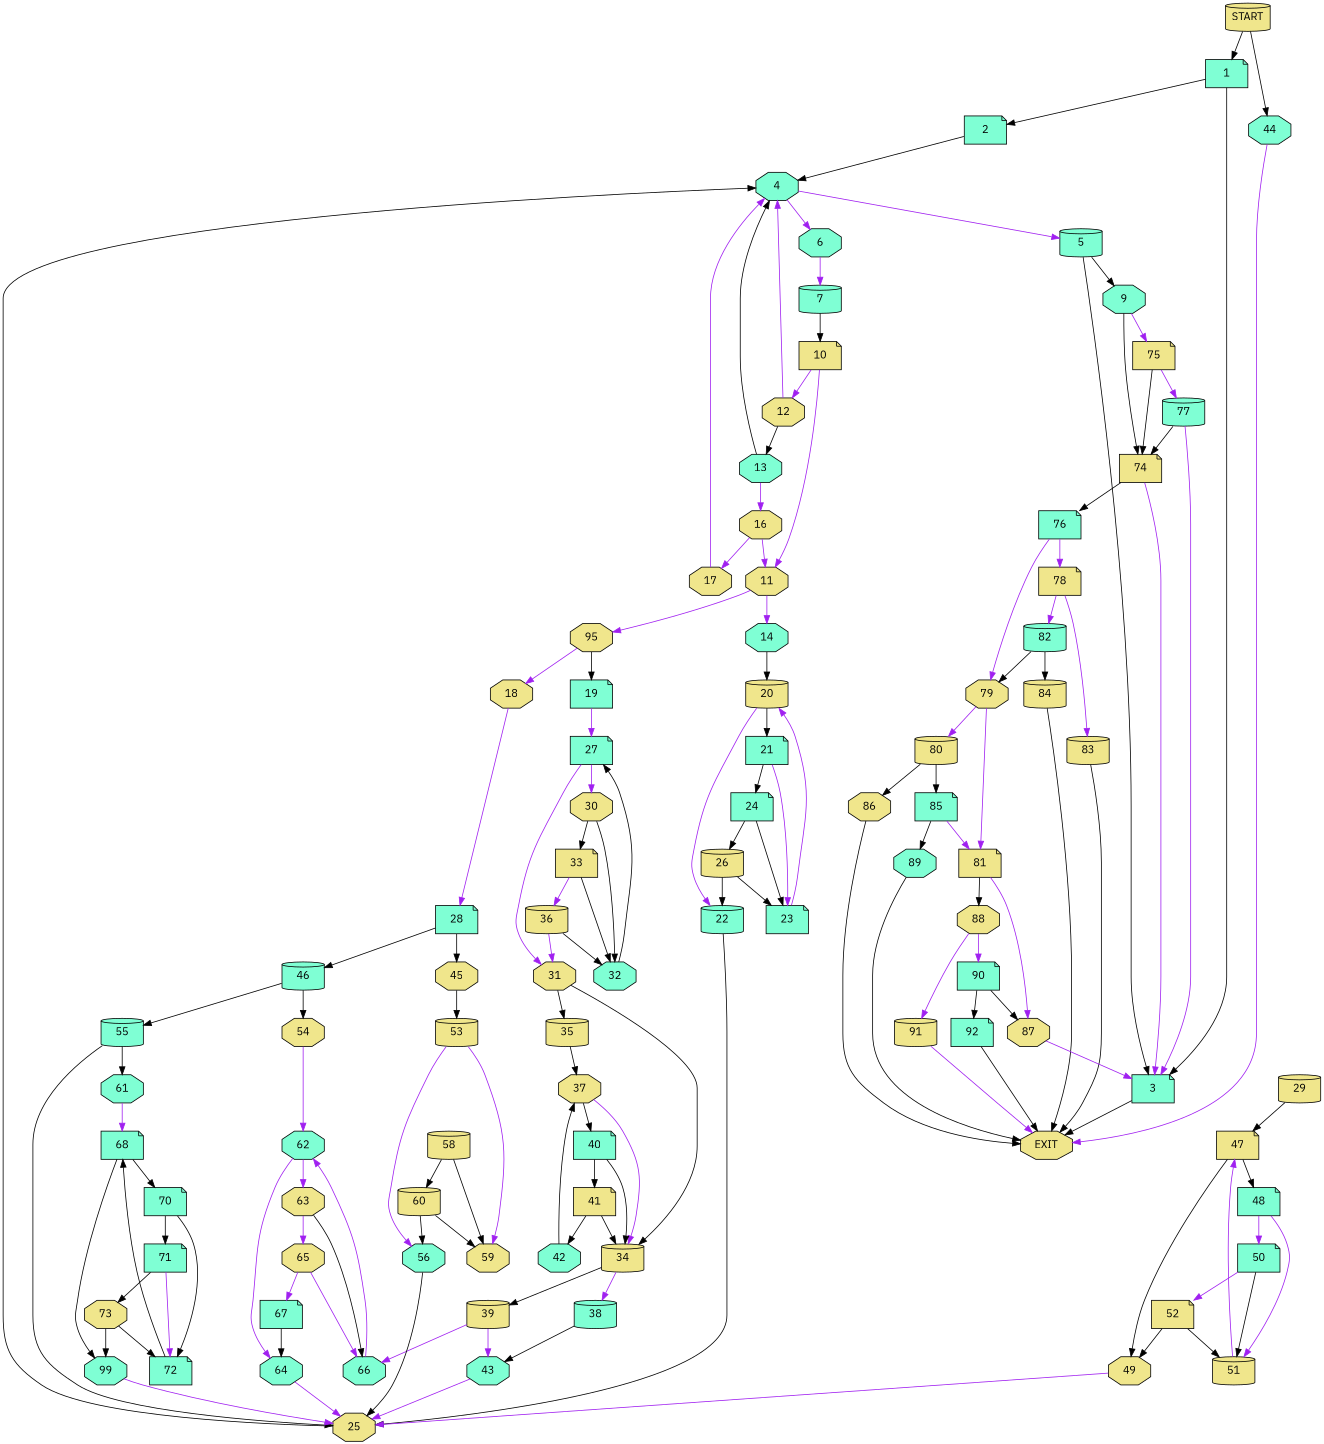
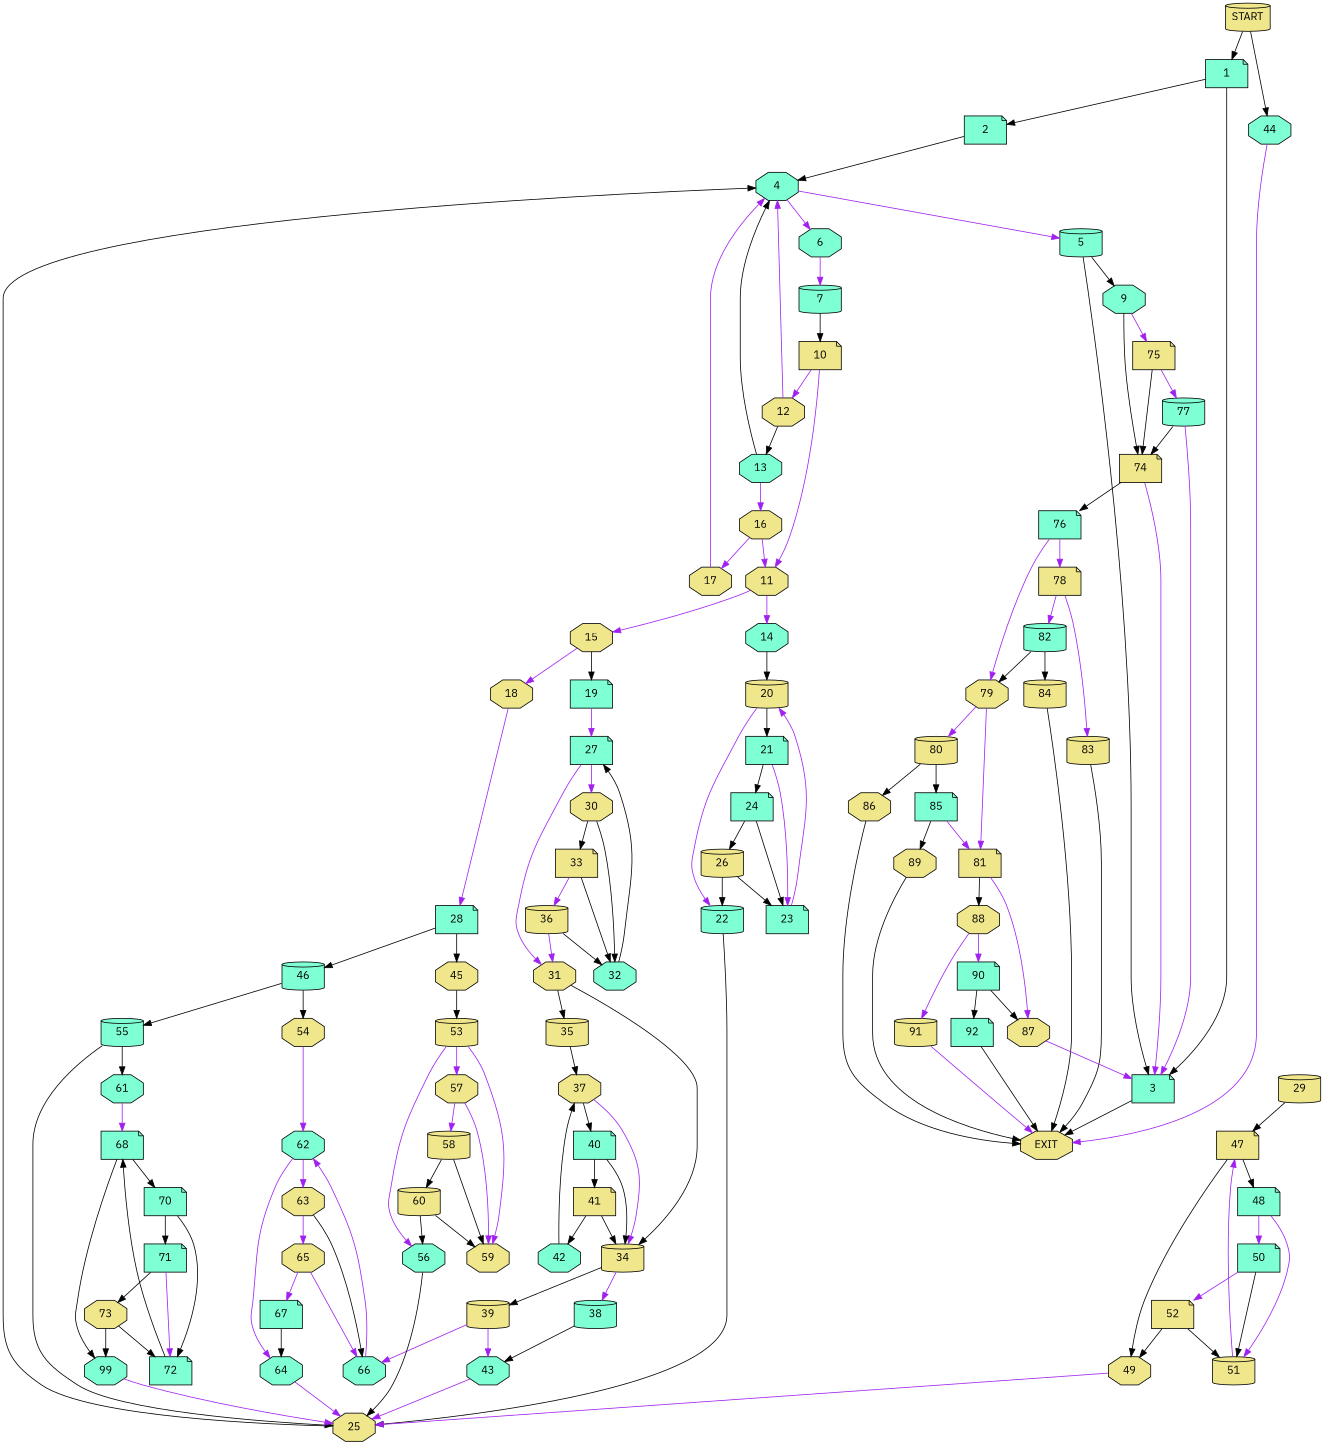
node "95": label "95" -> "15"
node "89": fillcolor aquamarine -> khaki
node "57": added
